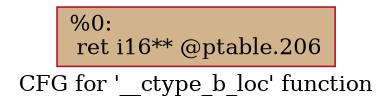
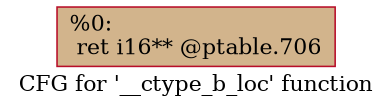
node "%0:": text "ret i16** @ptable.206" -> "ret i16** @ptable.706"
